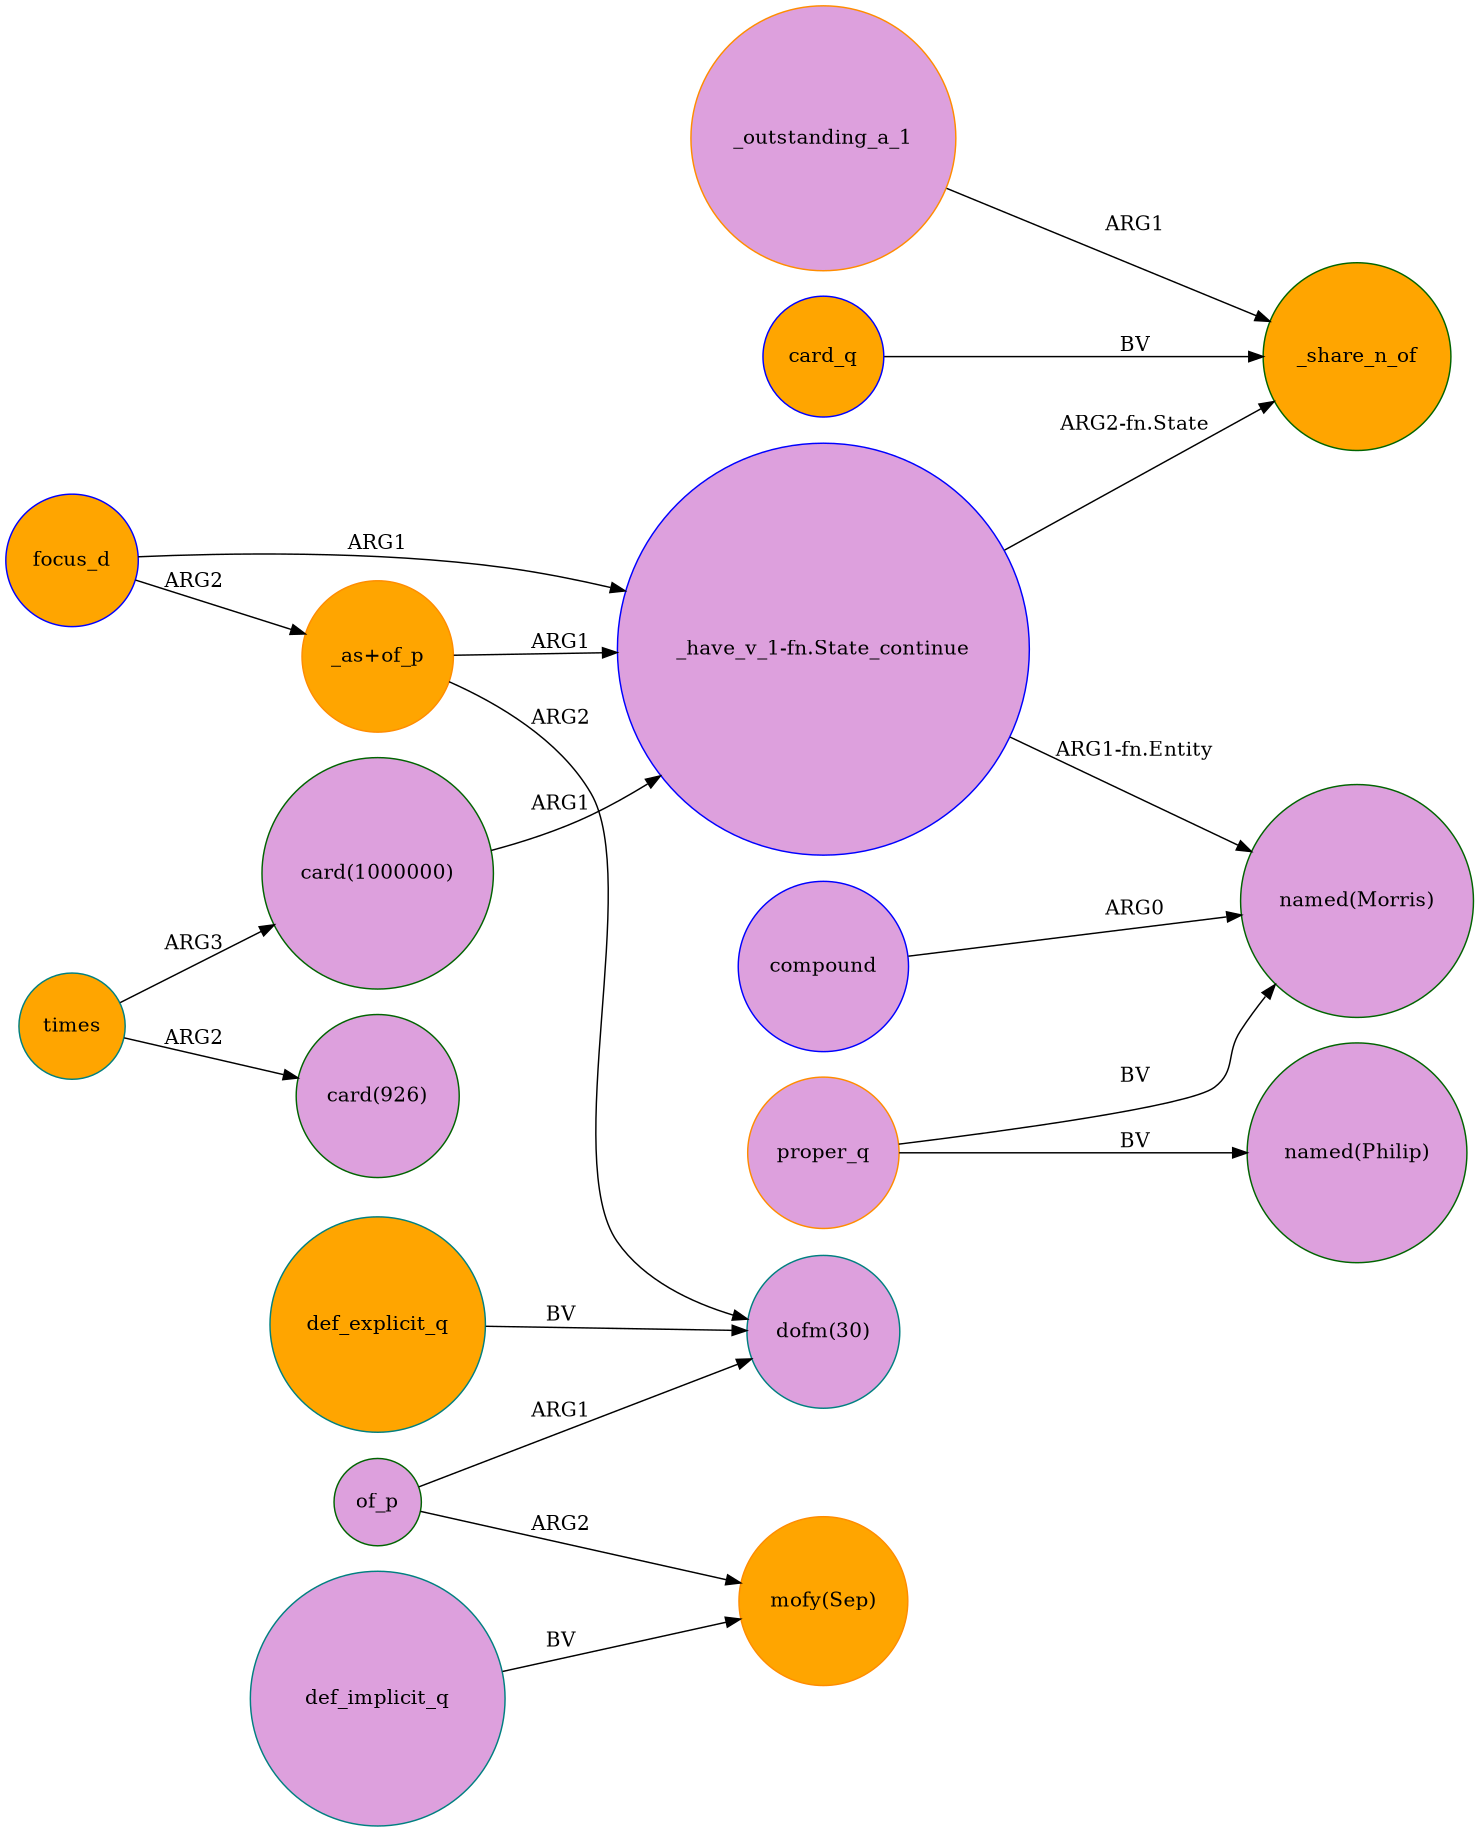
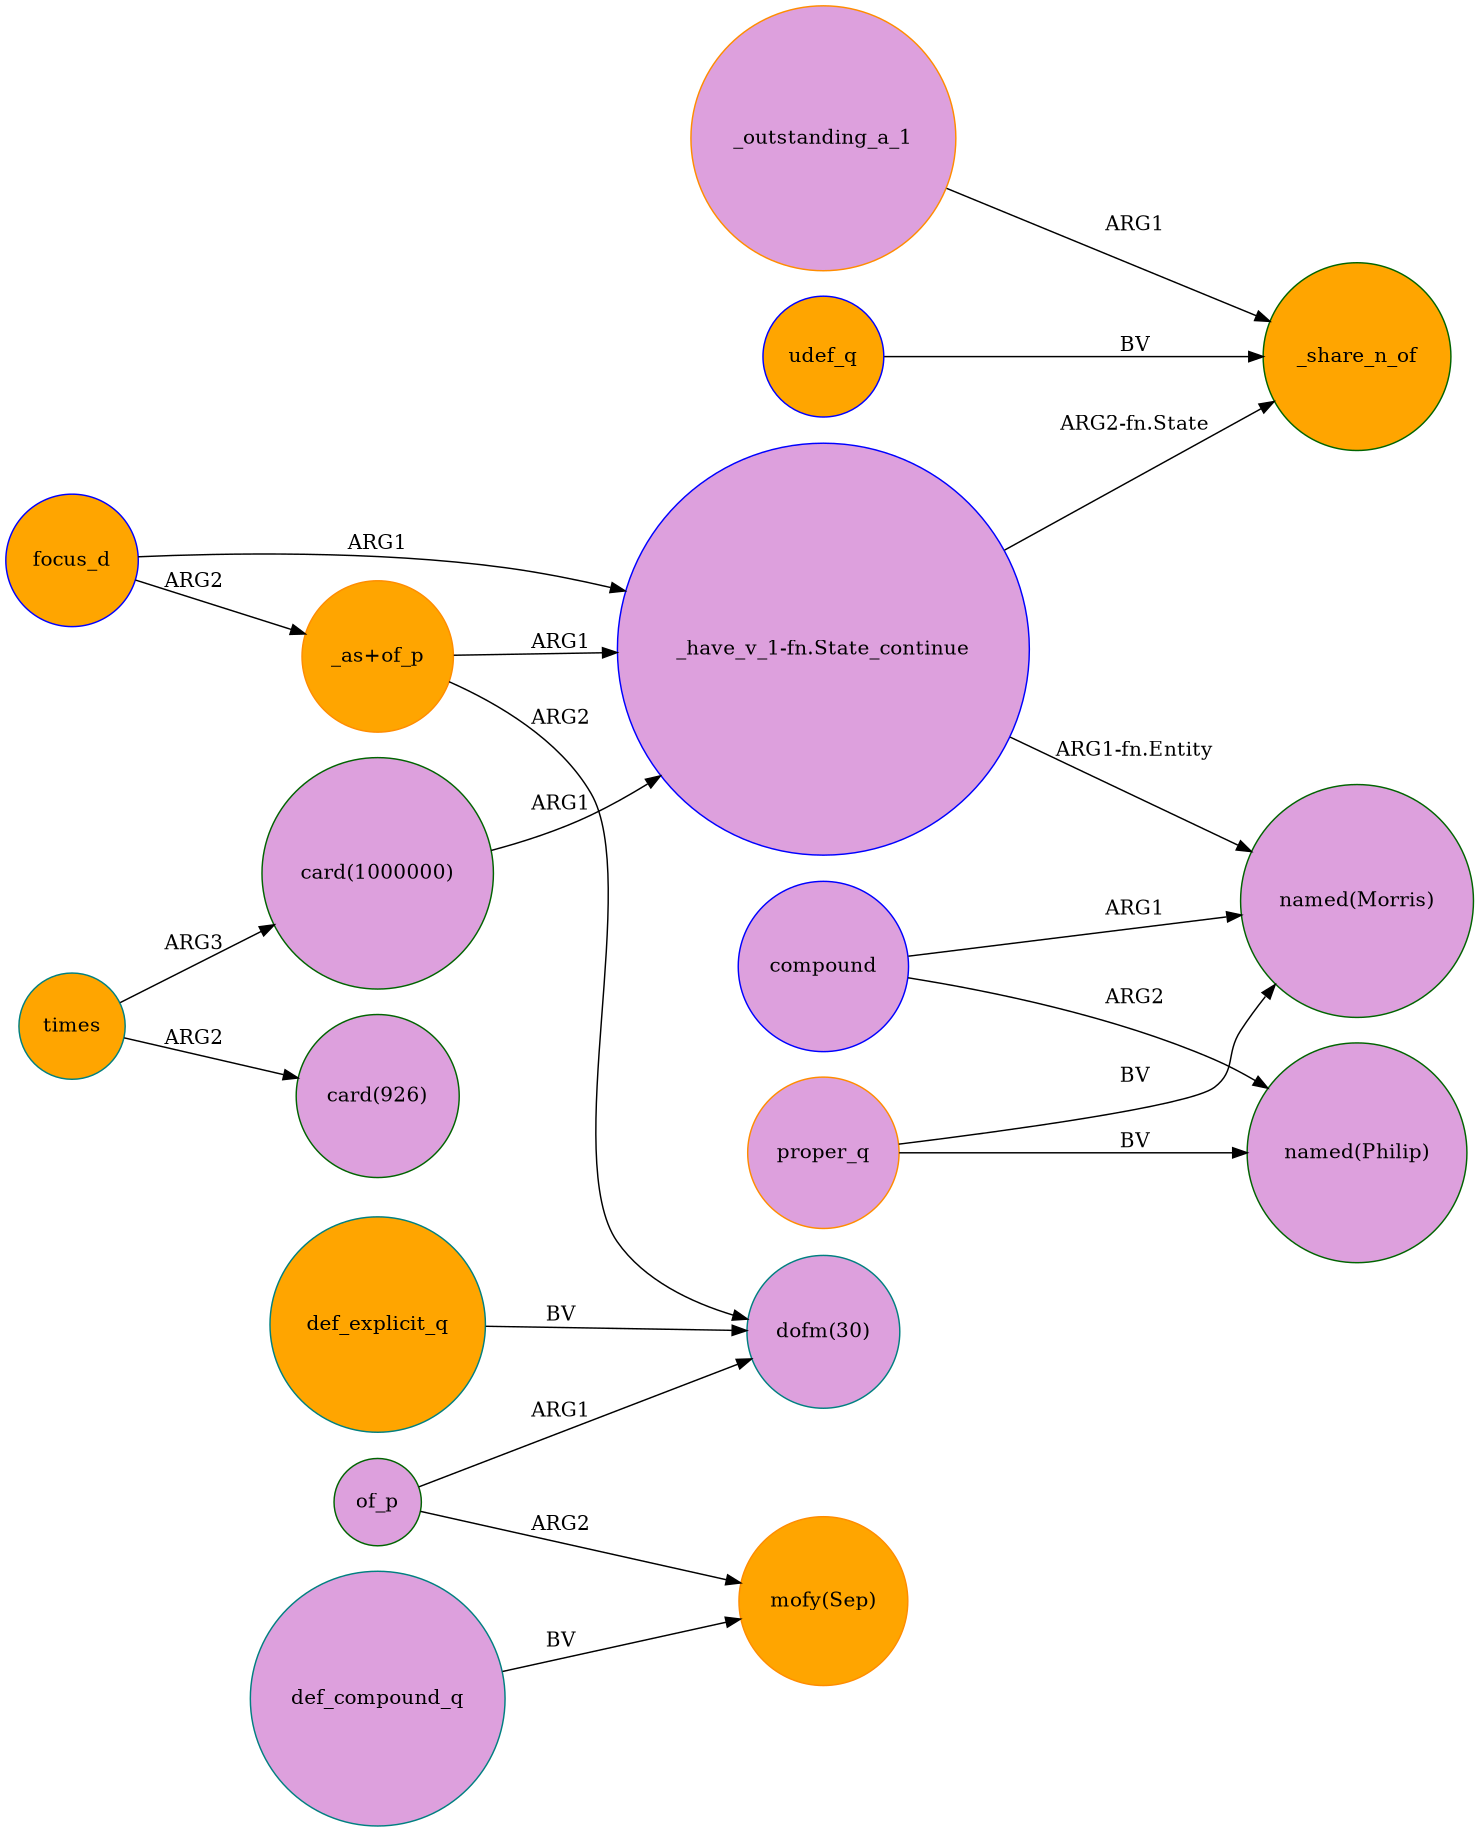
node "card_q": label "card_q" -> "udef_q"
edge "compound" -> "named(Morris)": label "ARG0" -> "ARG1"
edge "compound" -> "named(Philip)": added, label "ARG2"
node "def_implicit_q": label "def_implicit_q" -> "def_compound_q"
